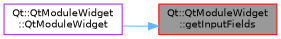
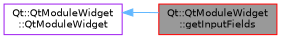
edge "Qt::QtModuleWidget ::QtModuleWidget" -> "Qt::QtModuleWidget ::getInputFields": reversed
